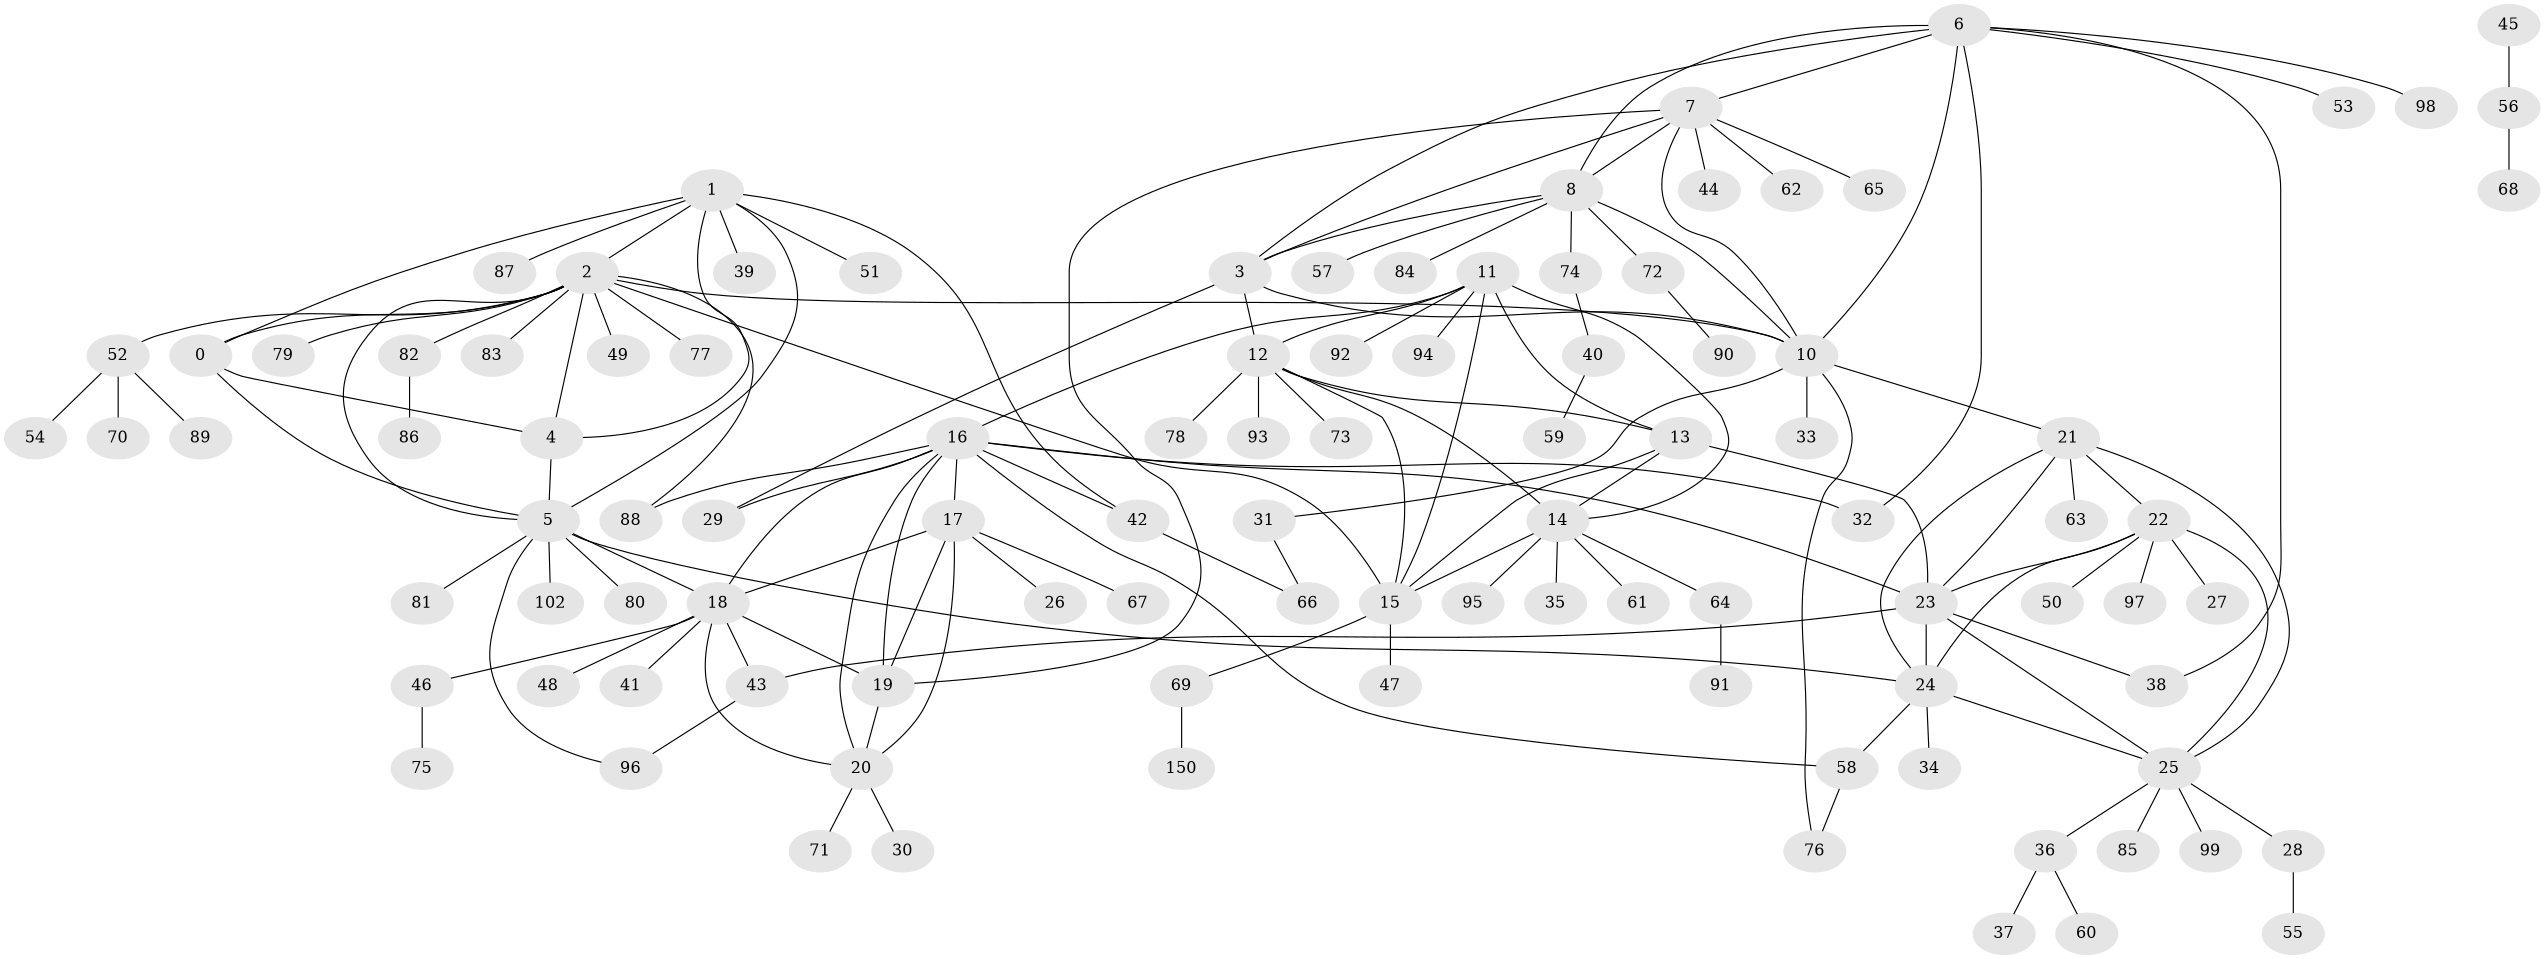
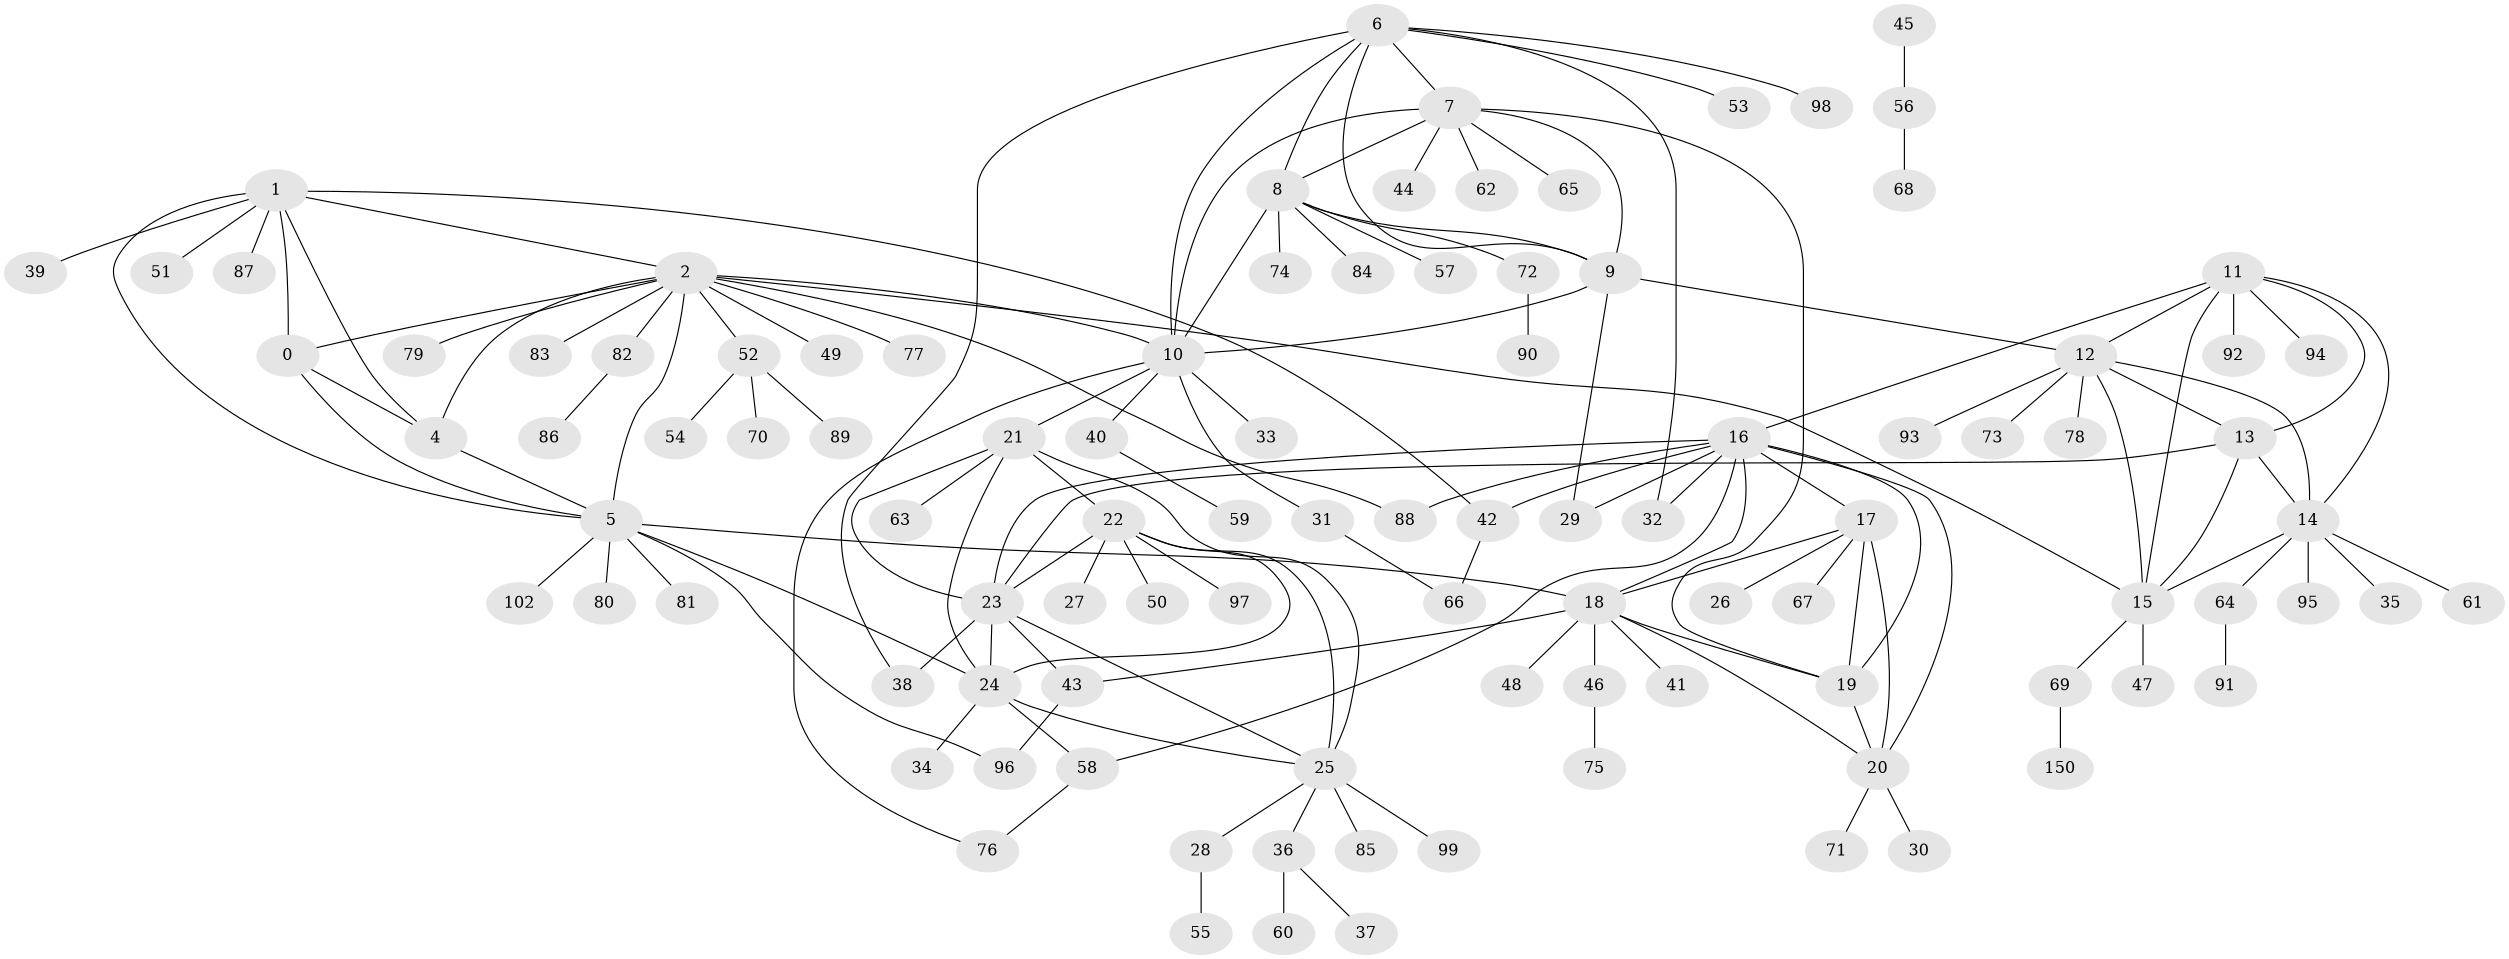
node "3": label "3" -> "9"
edge "74" -- "40": now "10" -- "40"
